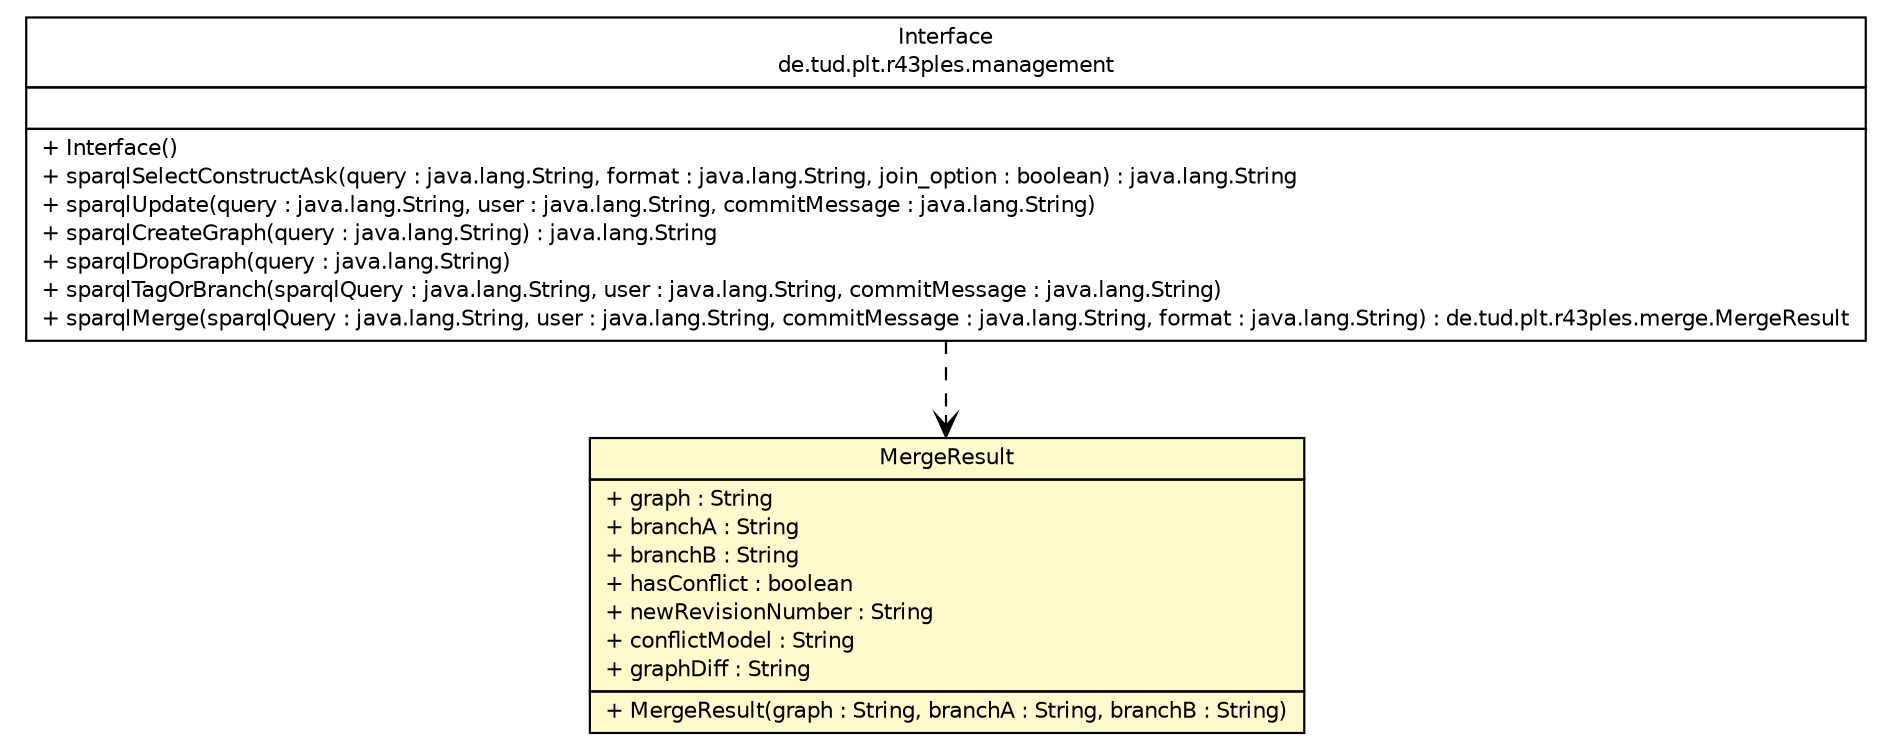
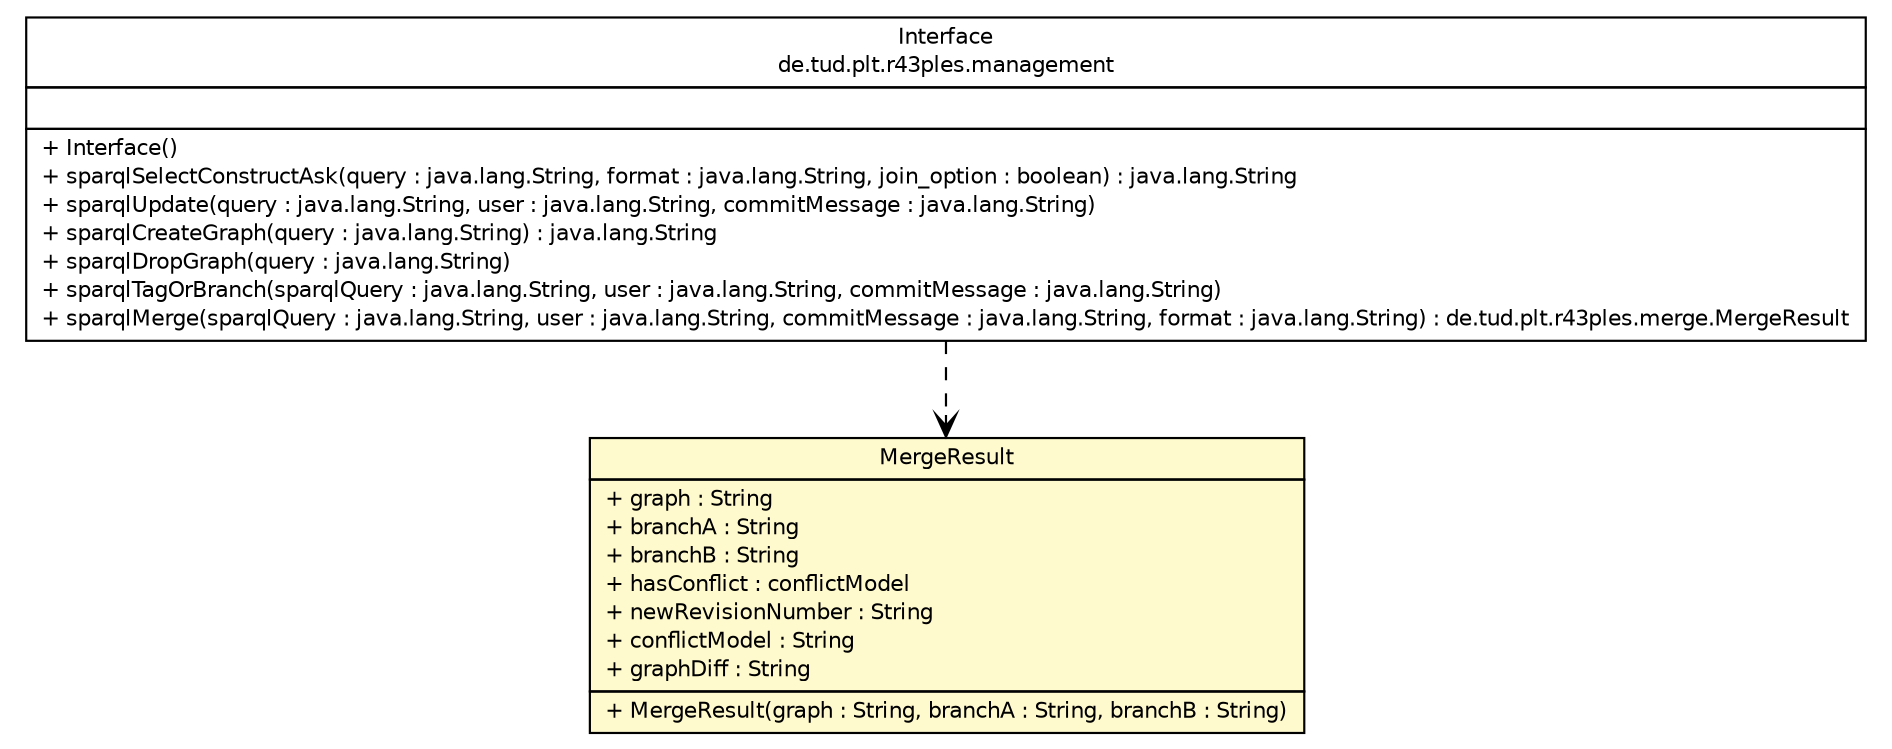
node "MergeResult": text "+ hasConflict : boolean" -> "+ hasConflict : conflictModel"
